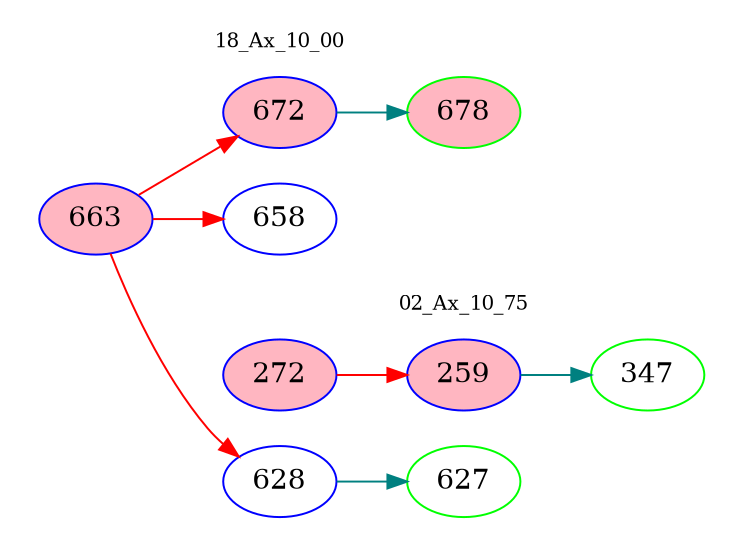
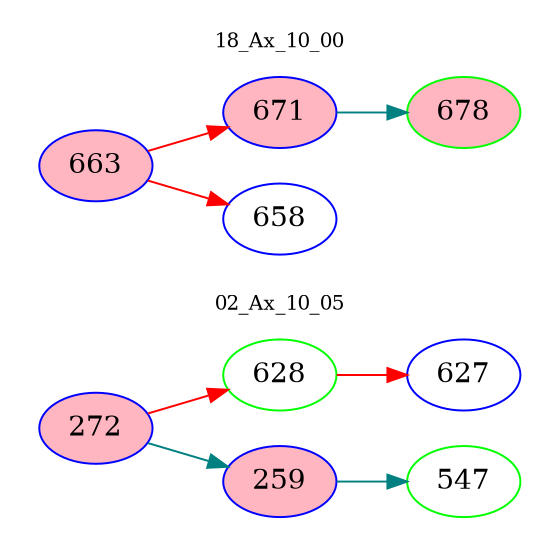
node "672": label "672" -> "671"
cluster "02_Ax_10_75": label "02_Ax_10_75" -> "02_Ax_10_05"
edge "663" -> "628": now "272" -> "628"
edge "272" -> "259": color red -> teal
node "347": label "347" -> "547"
node "628": color blue -> green
edge "628" -> "627": color teal -> red
node "627": color green -> blue
